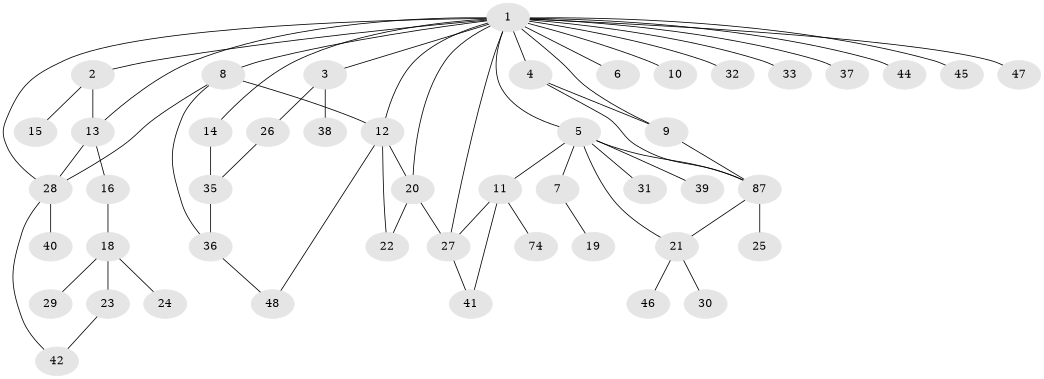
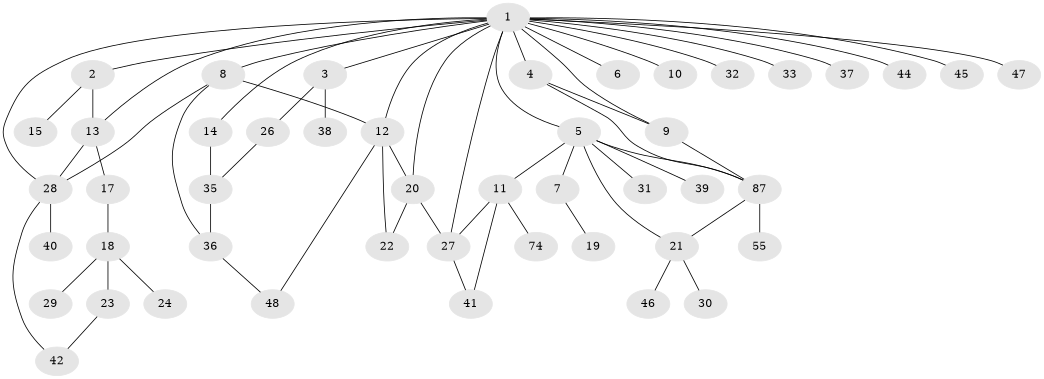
node "16": label "16" -> "17"
node "25": label "25" -> "55"
